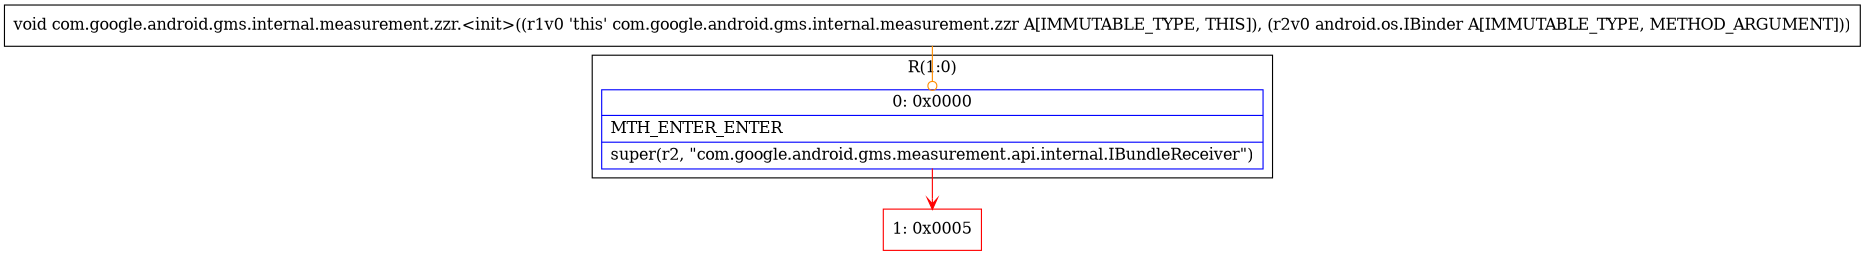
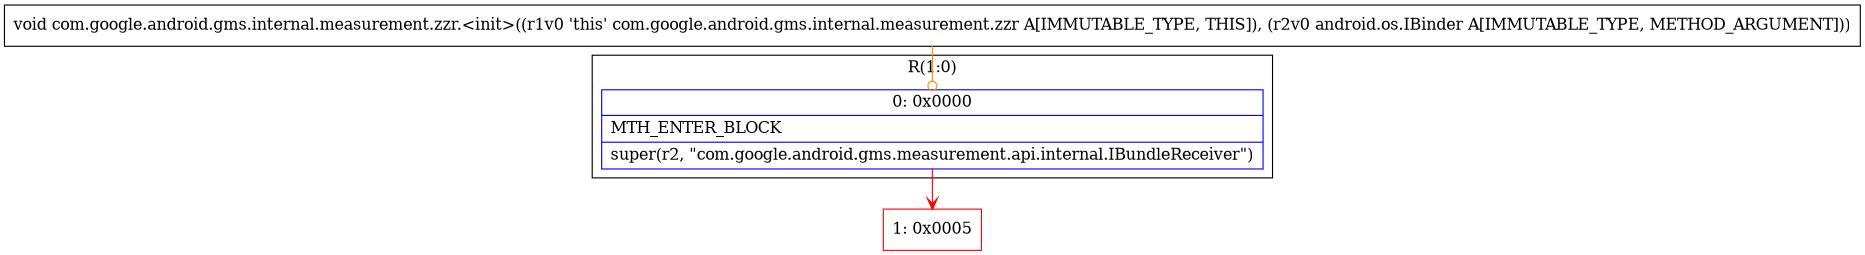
node "0: 0x0000": text "MTH_ENTER_ENTER" -> "MTH_ENTER_BLOCK"
